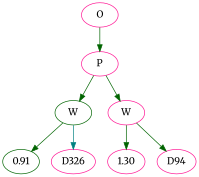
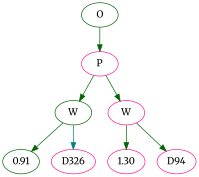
node "O": color deeppink -> darkgreen
